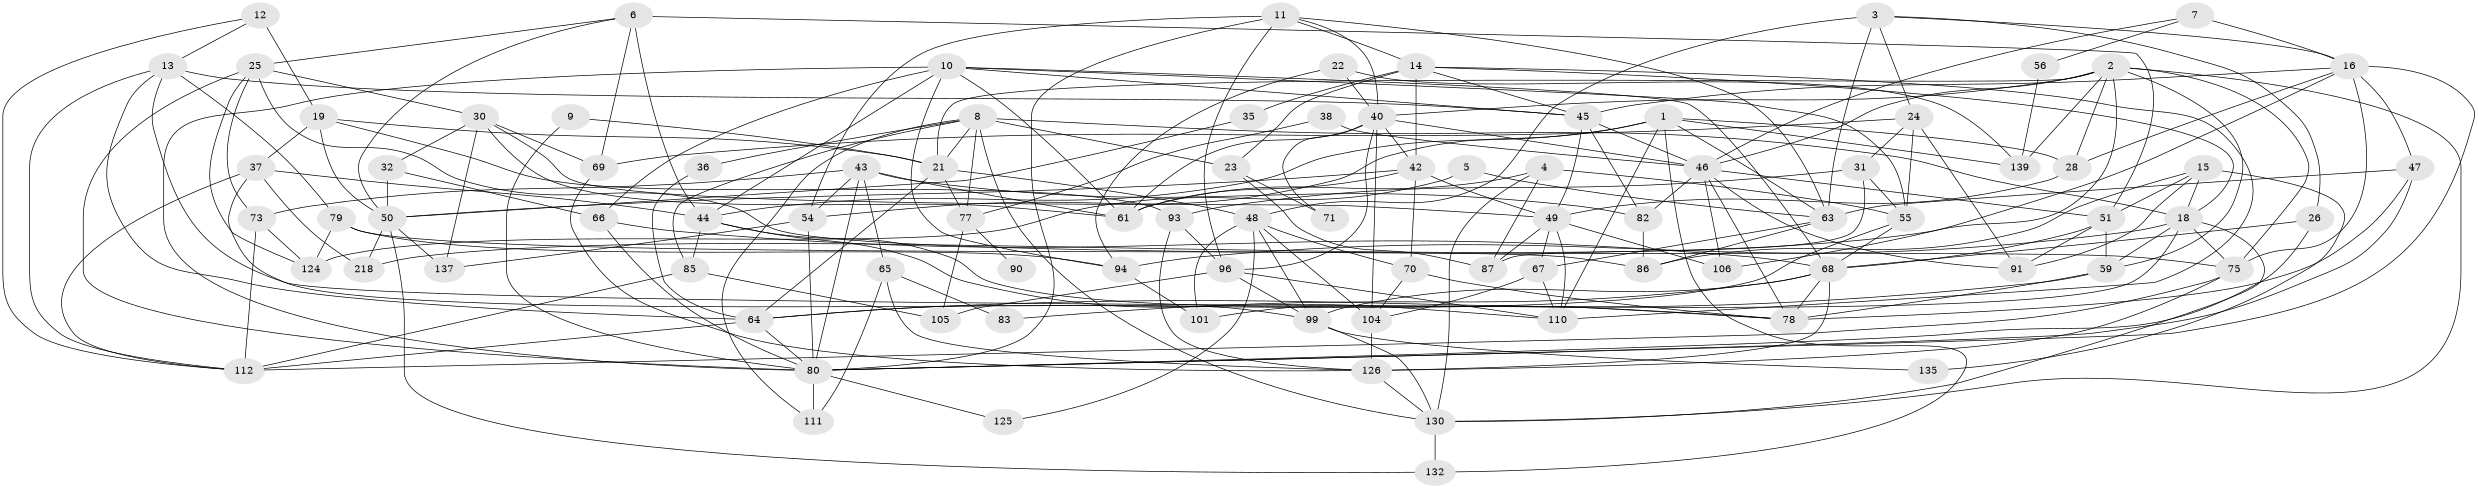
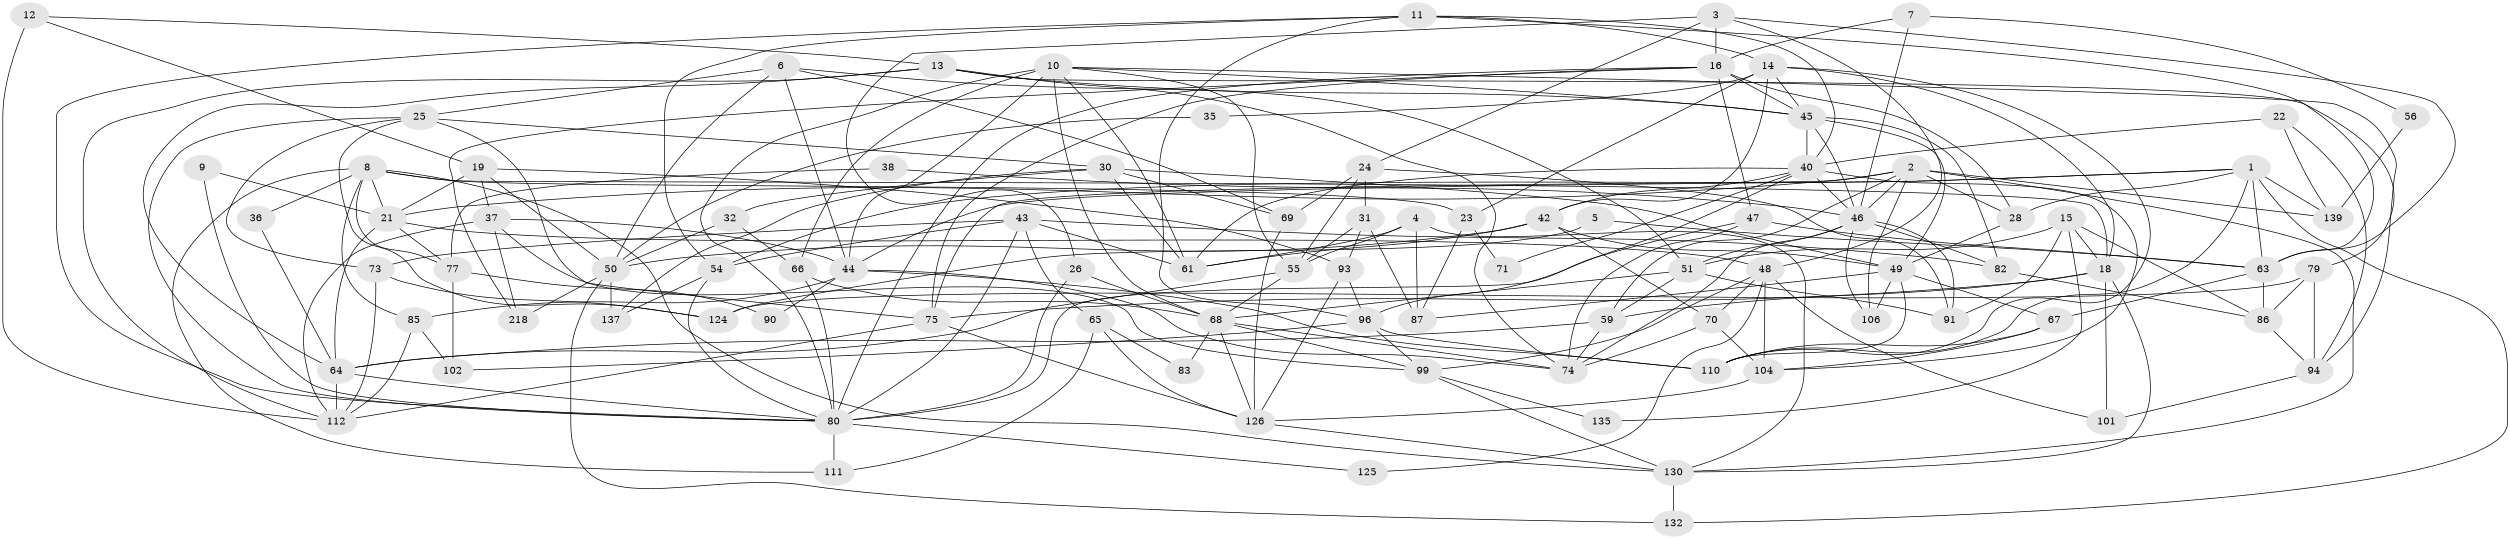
edge "2" -- "40": now "45" -- "40"
edge "18" -- "94": now "86" -- "94"
edge "44" -- "90": added
node "105": label "105" -> "102"
node "78": label "78" -> "74"
